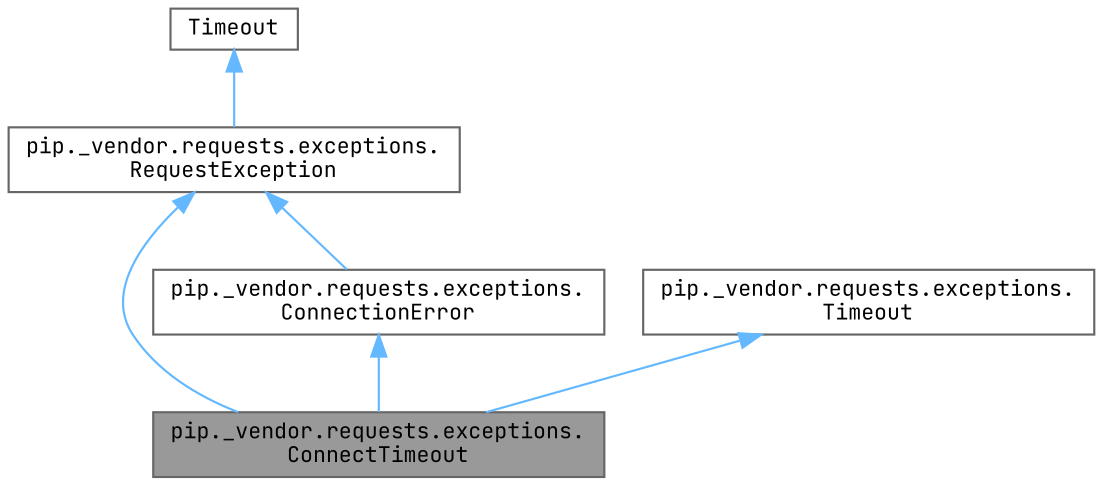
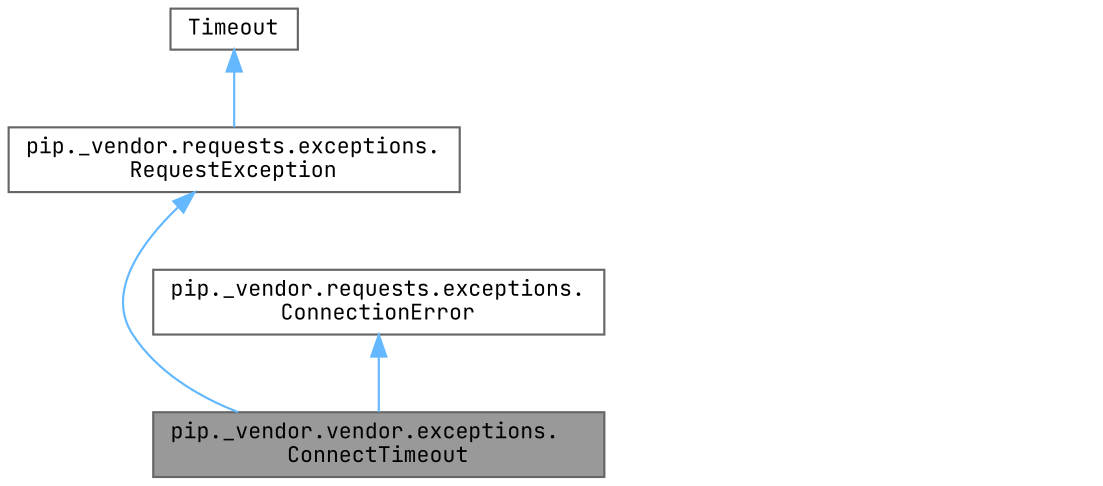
edge "pip._vendor.requests.exceptions. ConnectionError" -> "pip._vendor.requests.exceptions. RequestException": removed
node "pip._vendor.requests.exceptions. Timeout": removed
node "pip._vendor.requests.exceptions. ConnectTimeout": label "pip._vendor.requests.exceptions. ConnectTimeout" -> "pip._vendor.vendor.exceptions. ConnectTimeout"
